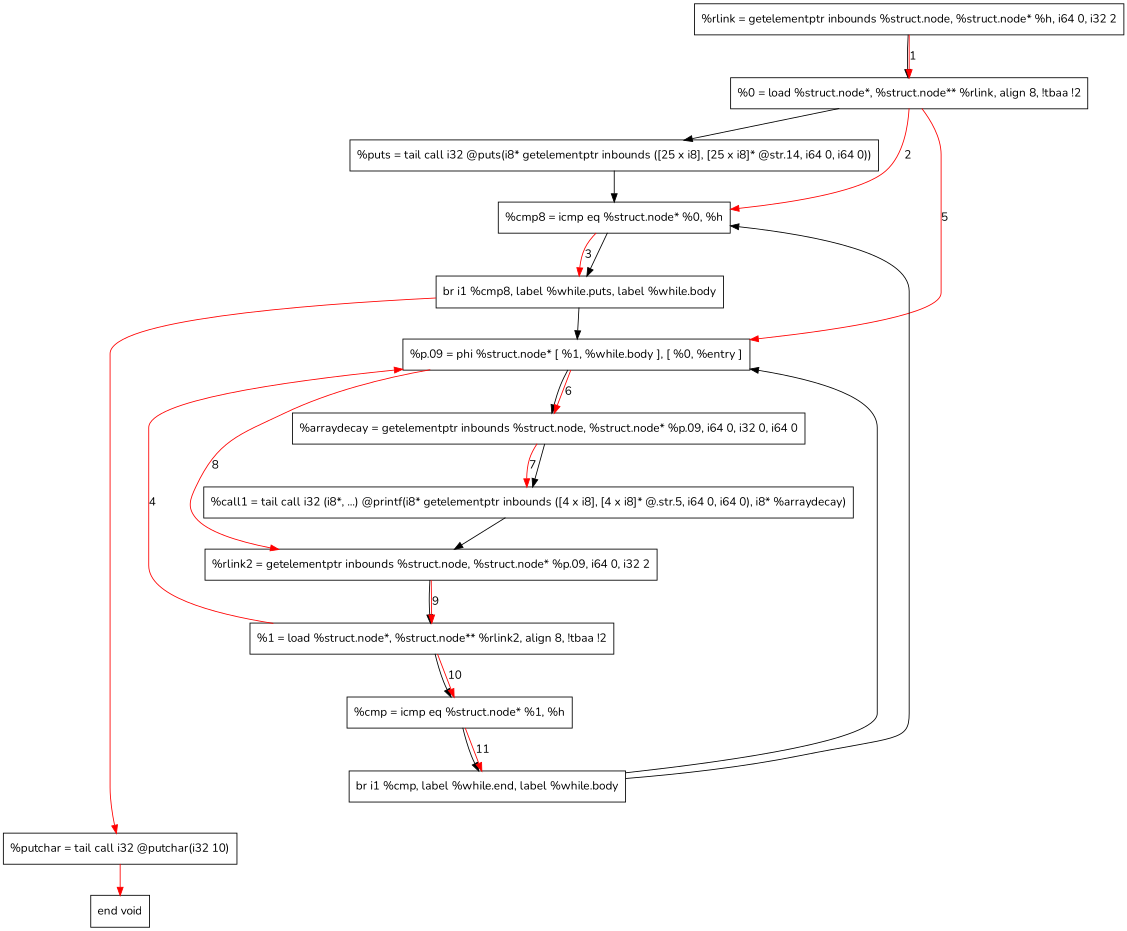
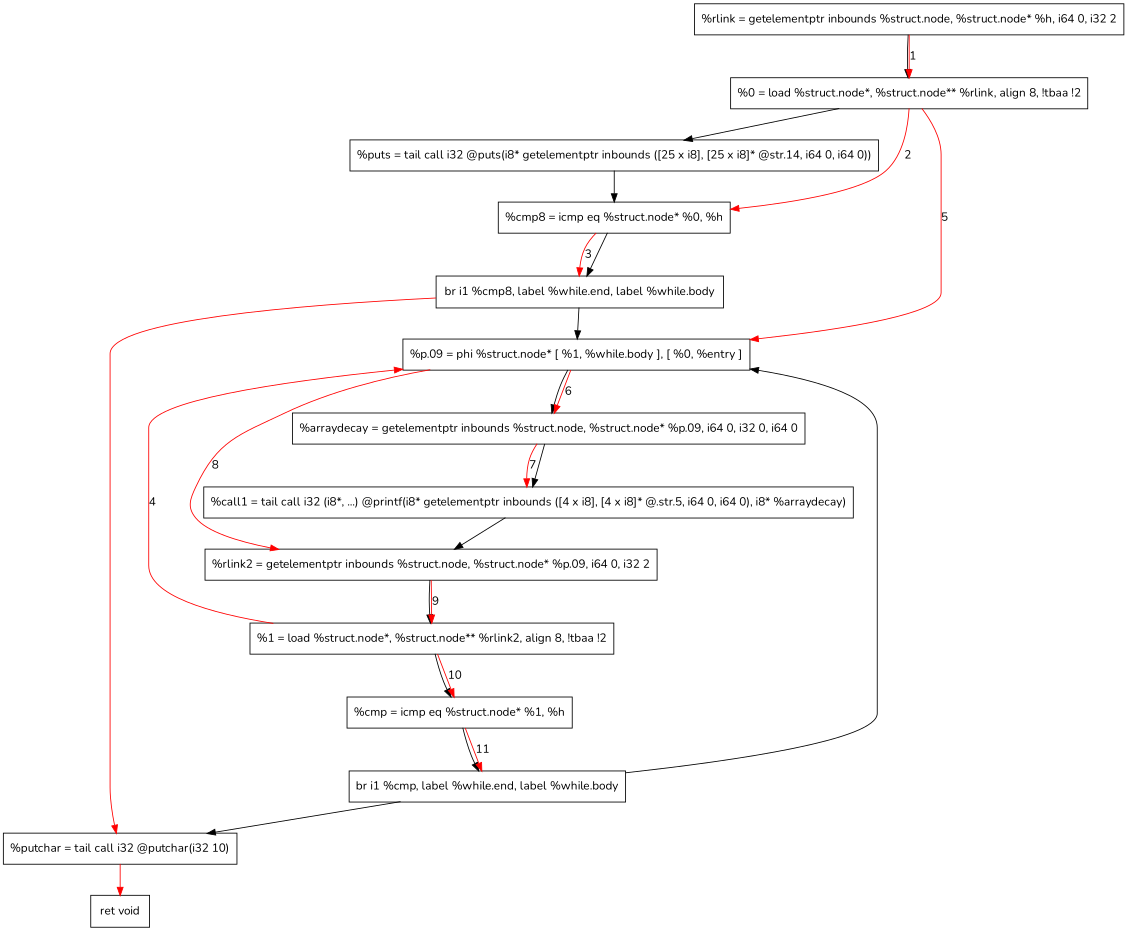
node "br i1 %cmp8, label %while.puts, label %while.body": label "br i1 %cmp8, label %while.puts, label %while.body" -> "br i1 %cmp8, label %while.end, label %while.body"
edge "br i1 %cmp, label %while.end, label %while.body" -> "%cmp8 = icmp eq %struct.node* %0, %h": now "br i1 %cmp, label %while.end, label %while.body" -> "%putchar = tail call i32 @putchar(i32 10)"
node "end void": label "end void" -> "ret void"
